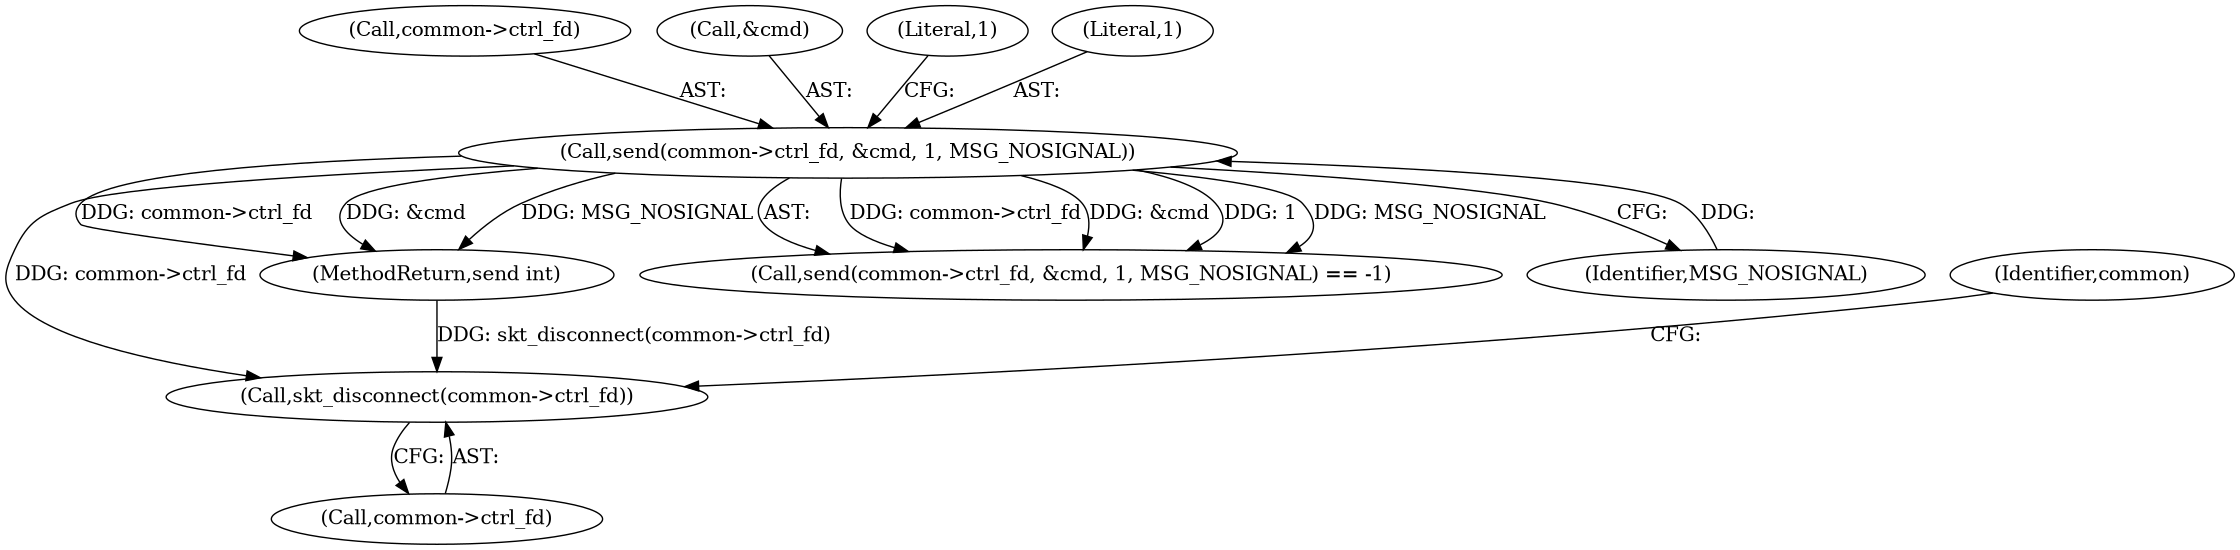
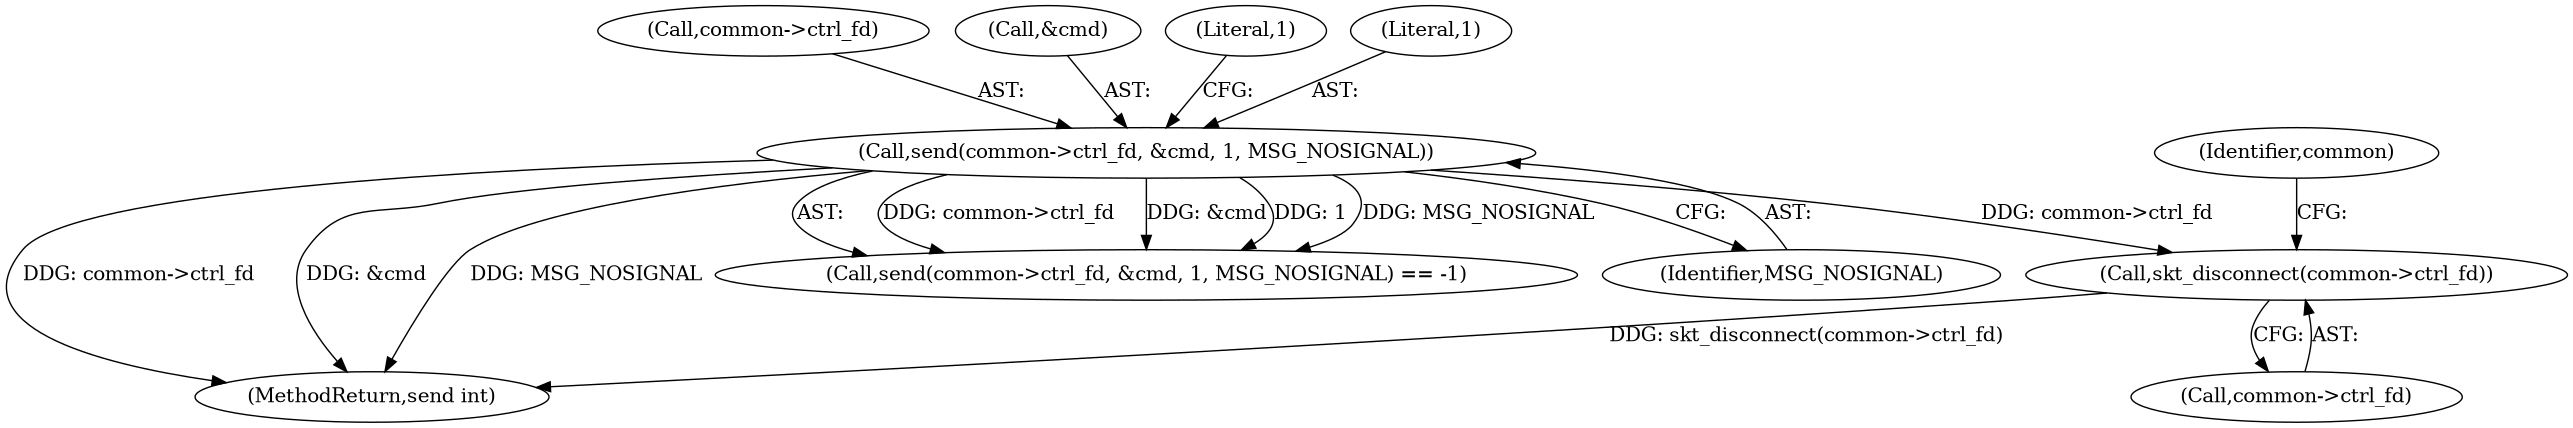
edge "(Identifier,MSG_NOSIGNAL)" -> "(Call,send(common->ctrl_fd, &cmd, 1, MSG_NOSIGNAL))": label "DDG: " -> "AST: "
edge "(MethodReturn,send int)" -> "(Call,skt_disconnect(common->ctrl_fd))": reversed
